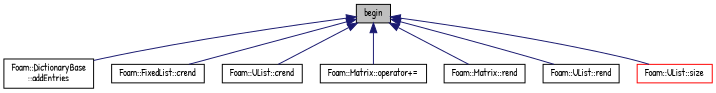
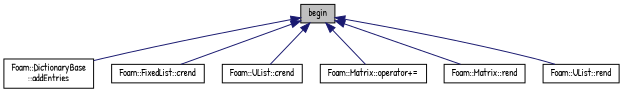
node "Foam::UList::size": removed
